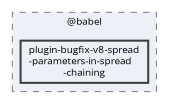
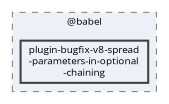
node "plugin-bugfix-v8-spread -parameters-in-spread -chaining": label "plugin-bugfix-v8-spread -parameters-in-spread -chaining" -> "plugin-bugfix-v8-spread -parameters-in-optional -chaining"
